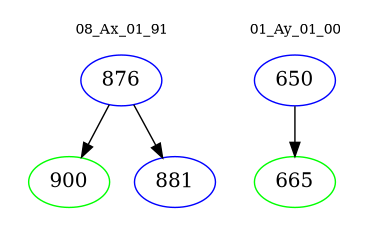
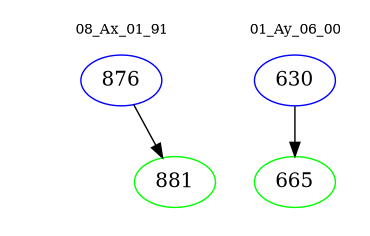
cluster "01_Ay_01_00": label "01_Ay_01_00" -> "01_Ay_06_00"
node "650": label "650" -> "630"
node "900": removed
node "881": color blue -> green
